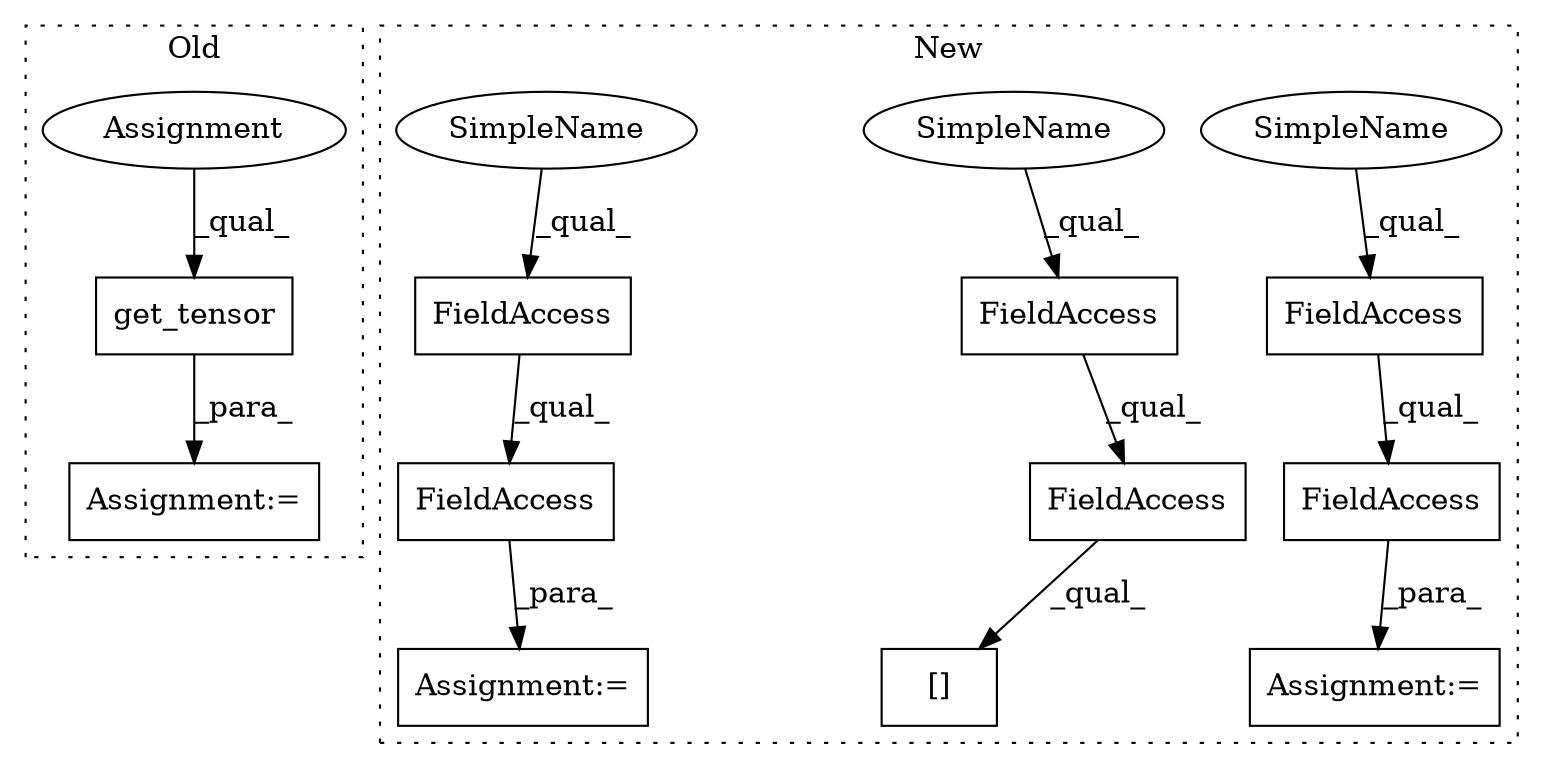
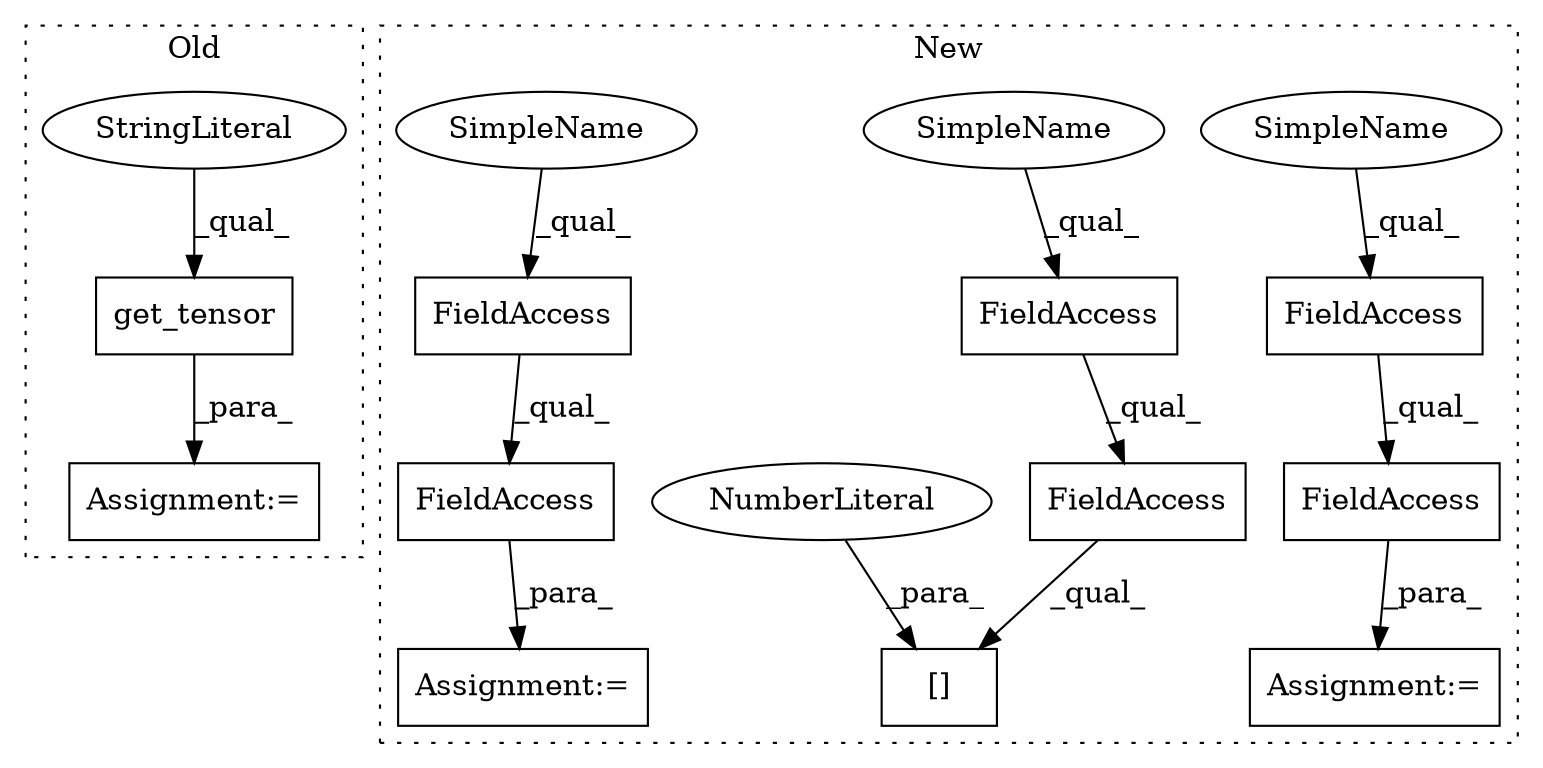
node "Assignment": label "Assignment" -> "StringLiteral"
node "NumberLiteral": added
